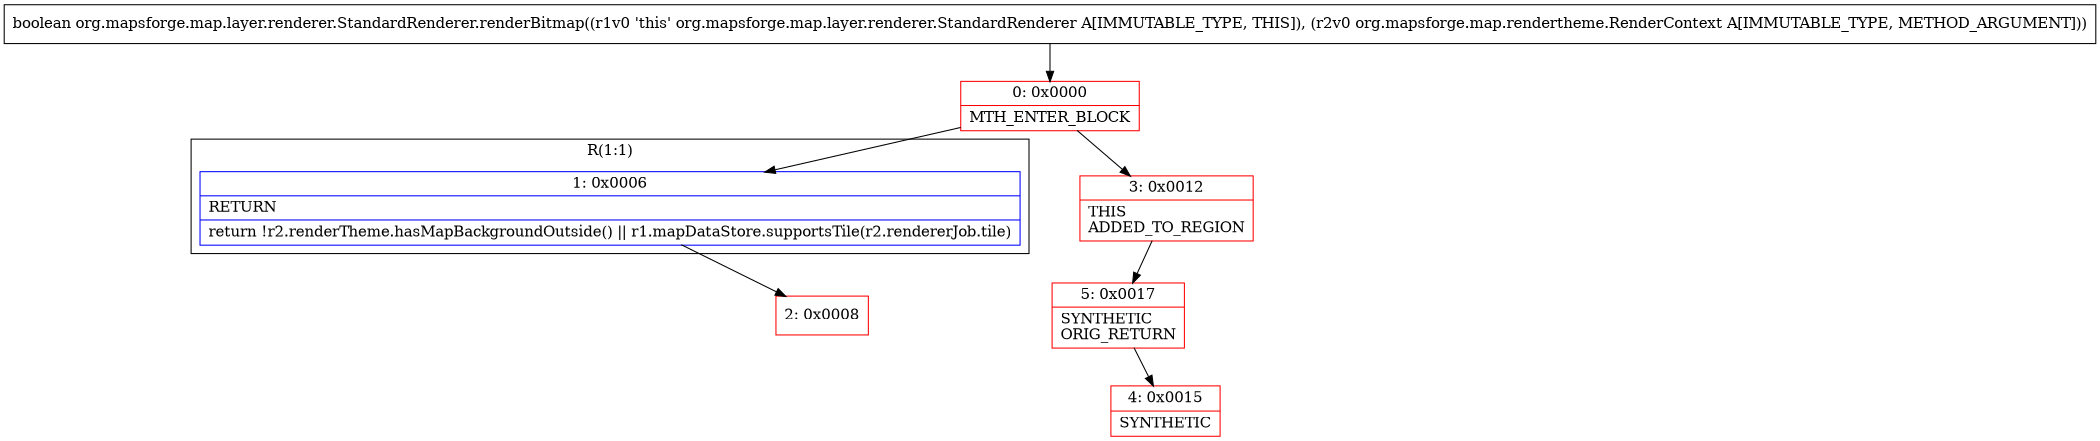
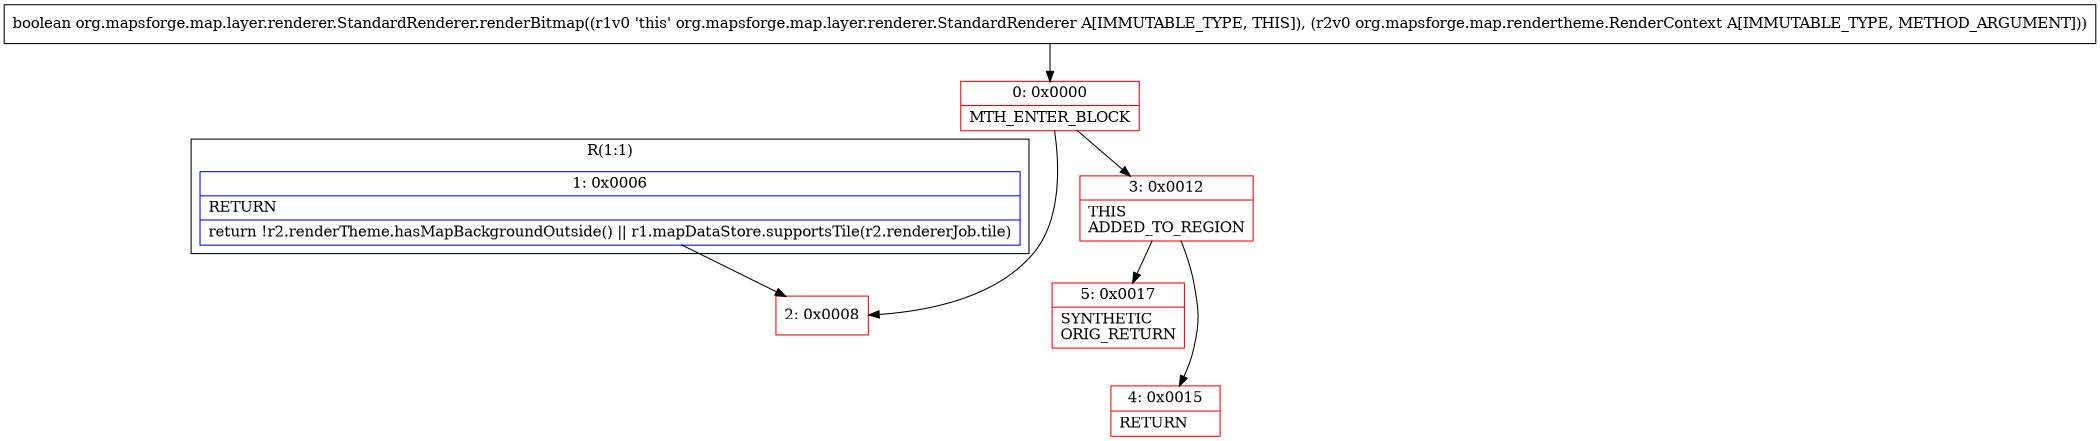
edge "0: 0x0000" -> "1: 0x0006": now "0: 0x0000" -> "2: 0x0008"
edge "5: 0x0017" -> "4: 0x0015": now "3: 0x0012" -> "4: 0x0015"
node "4: 0x0015": text "SYNTHETIC" -> "RETURN"
